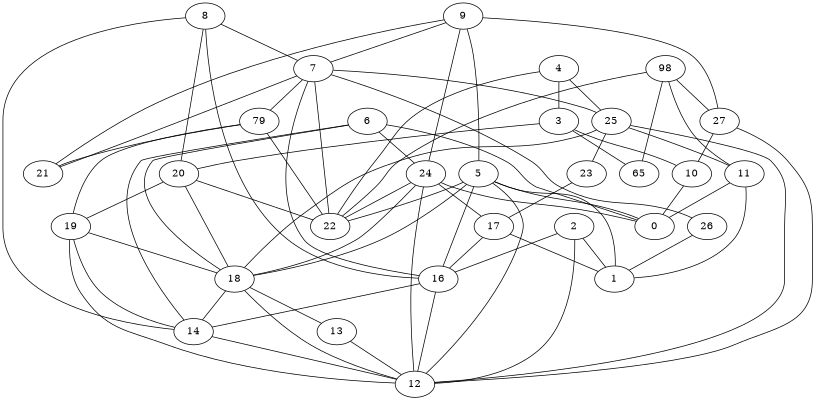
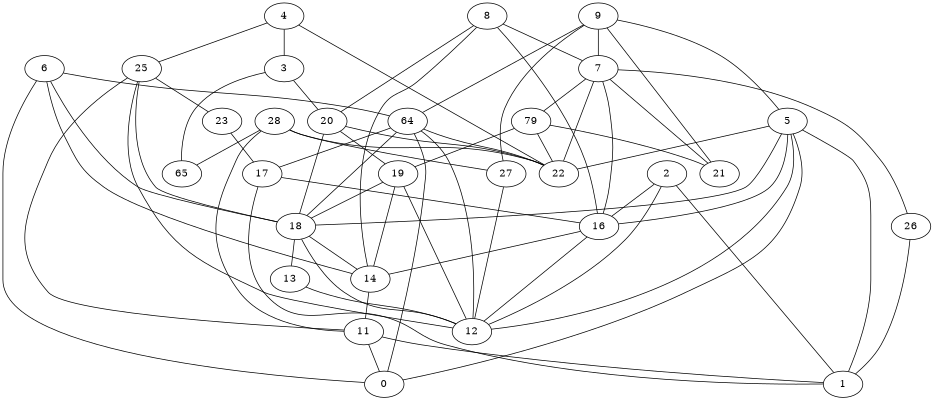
node "98": label "98" -> "28"
edge "7" -- "25": removed
node "24": label "24" -> "64"
node "10": removed
edge "14" -- "12": now "14" -- "11"
